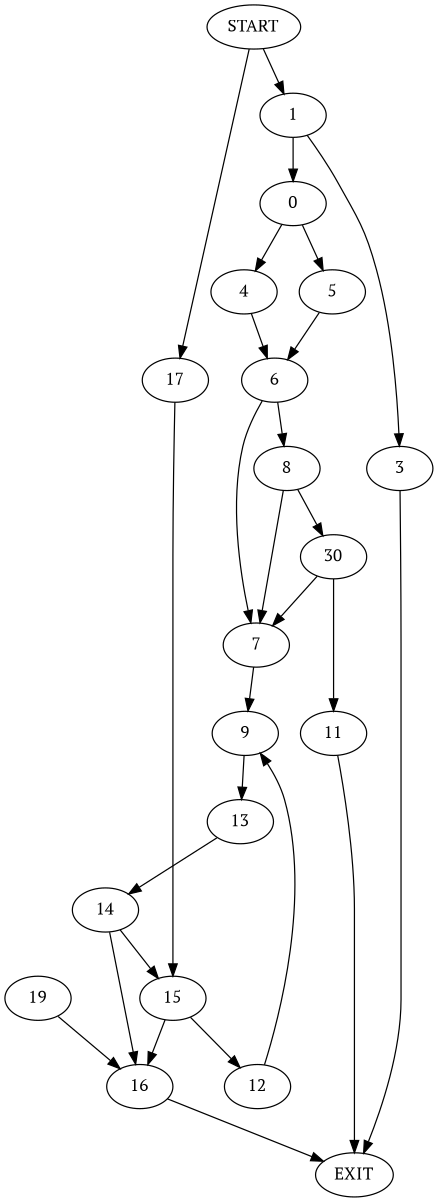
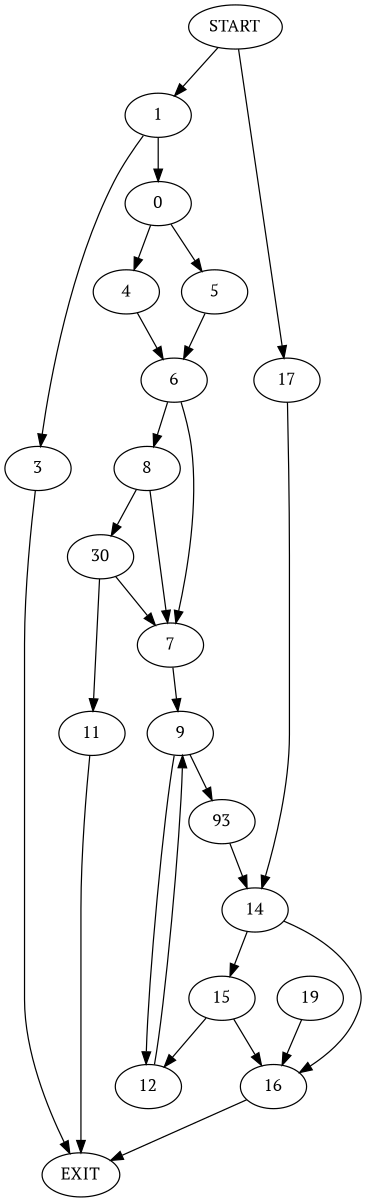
edge "17" -> "15": now "17" -> "14"
node "13": label "13" -> "93"
edge "9" -> "12": added
